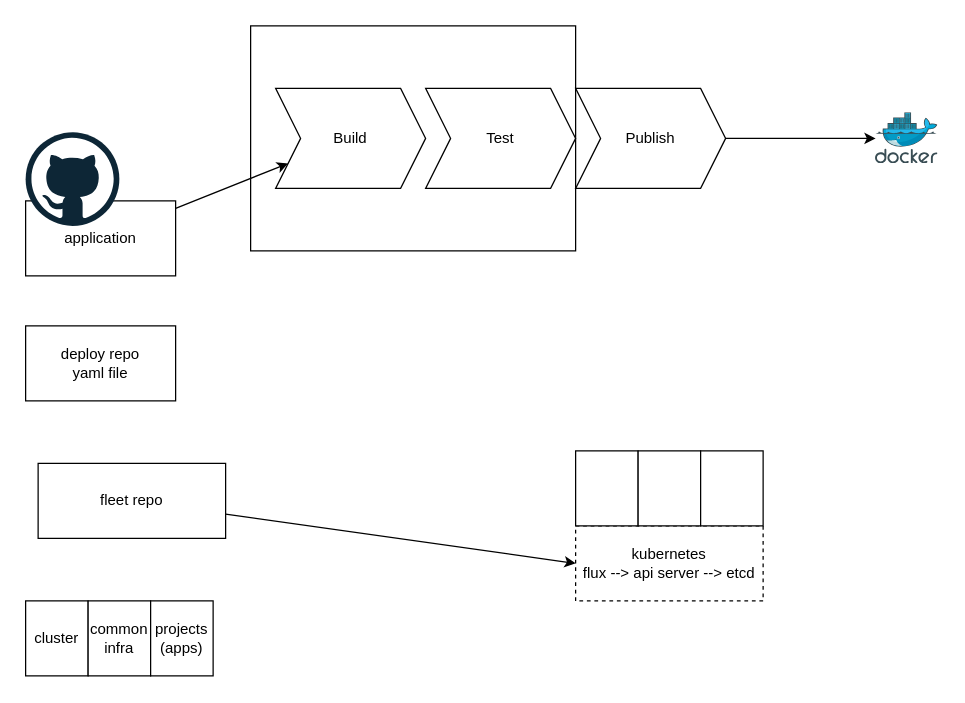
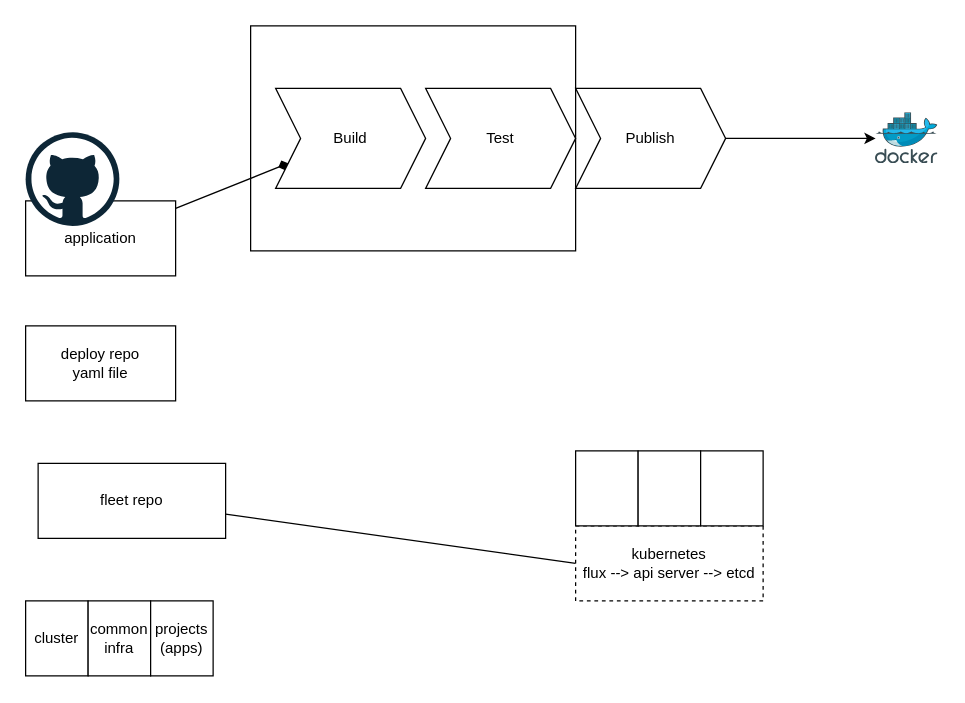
edge "application" -> "Build": arrowhead classic -> diamond
edge "fleet repo" -> "kubernetes flux --> api server --> etcd": arrowhead classic -> none
